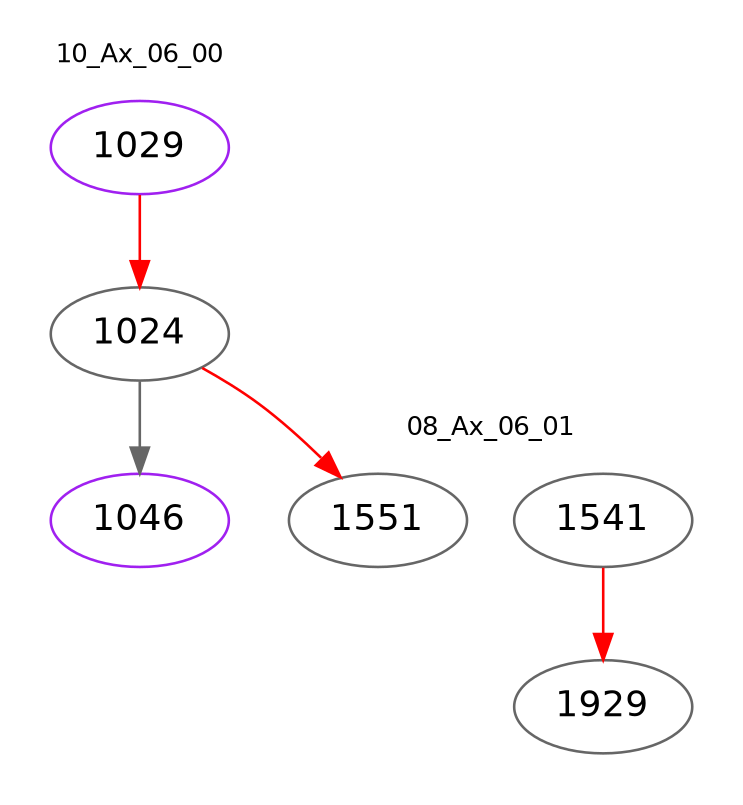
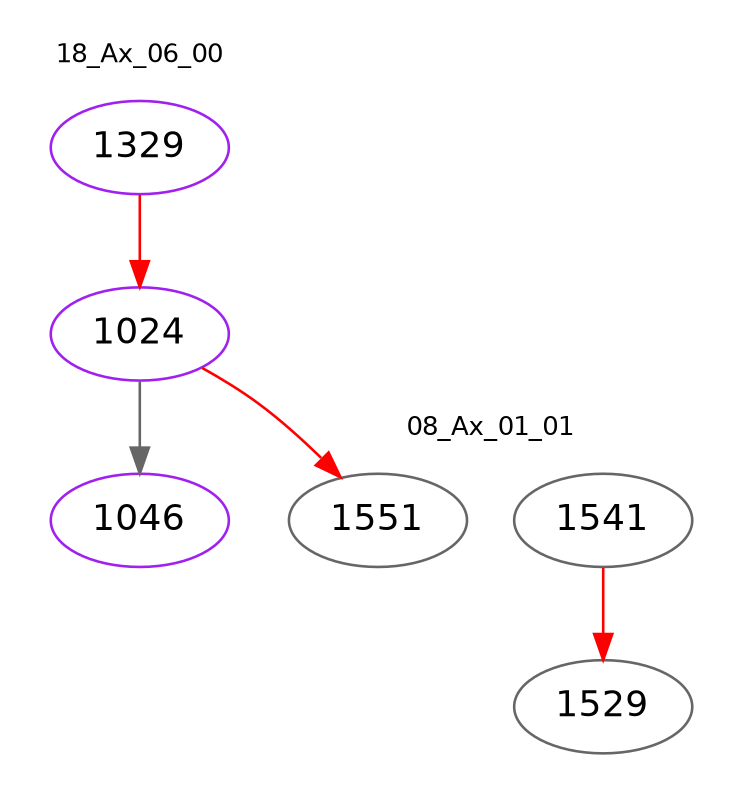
cluster "10_Ax_06_00": label "10_Ax_06_00" -> "18_Ax_06_00"
node "1029": label "1029" -> "1329"
node "1024": color gray40 -> purple
cluster "08_Ax_06_01": label "08_Ax_06_01" -> "08_Ax_01_01"
node "1929": label "1929" -> "1529"
